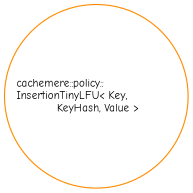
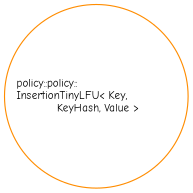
node "cachemere::policy:: InsertionTinyLFU< Key, KeyHash, Value >": label "cachemere::policy:: InsertionTinyLFU< Key, KeyHash, Value >" -> "policy::policy:: InsertionTinyLFU< Key, KeyHash, Value >"
